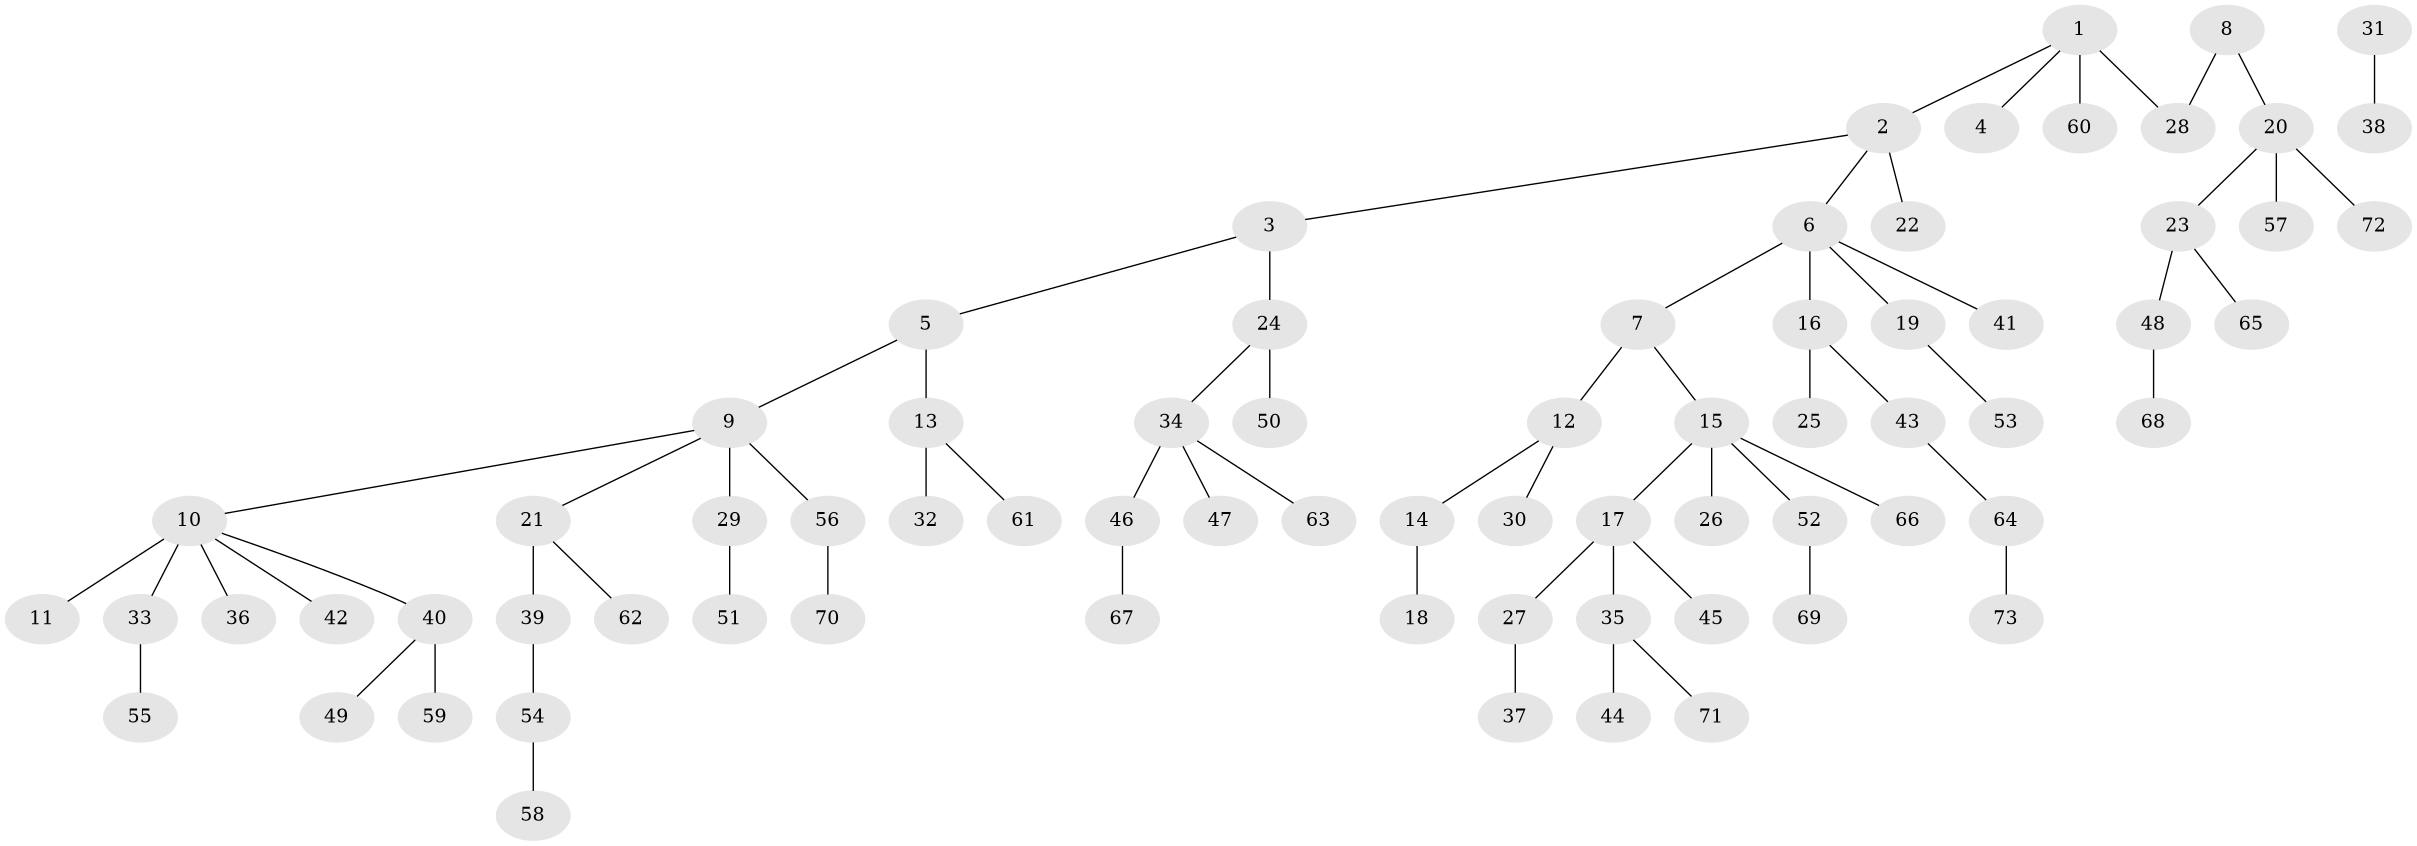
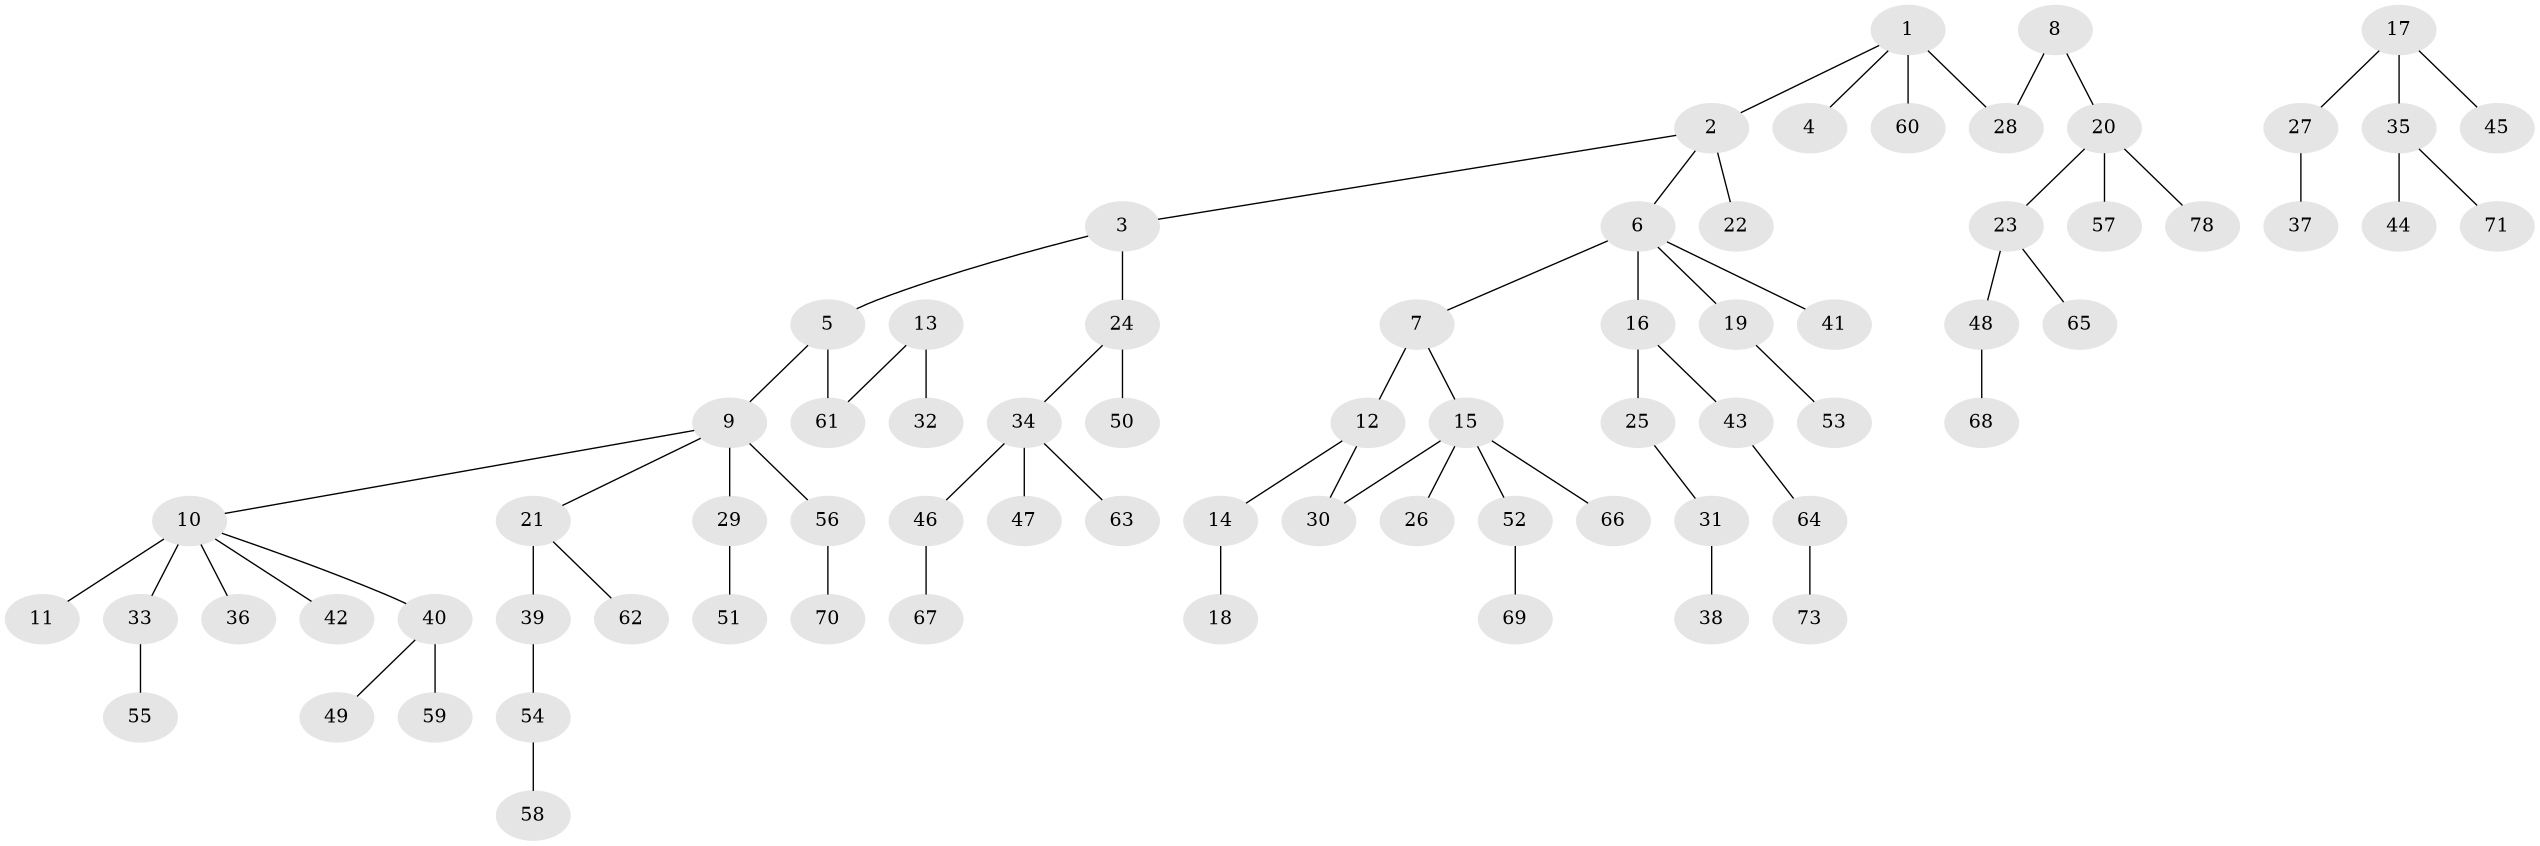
node "72": label "72" -> "78"
edge "5" -- "13": now "5" -- "61"
edge "15" -- "17": now "15" -- "30"
edge "25" -- "31": added
